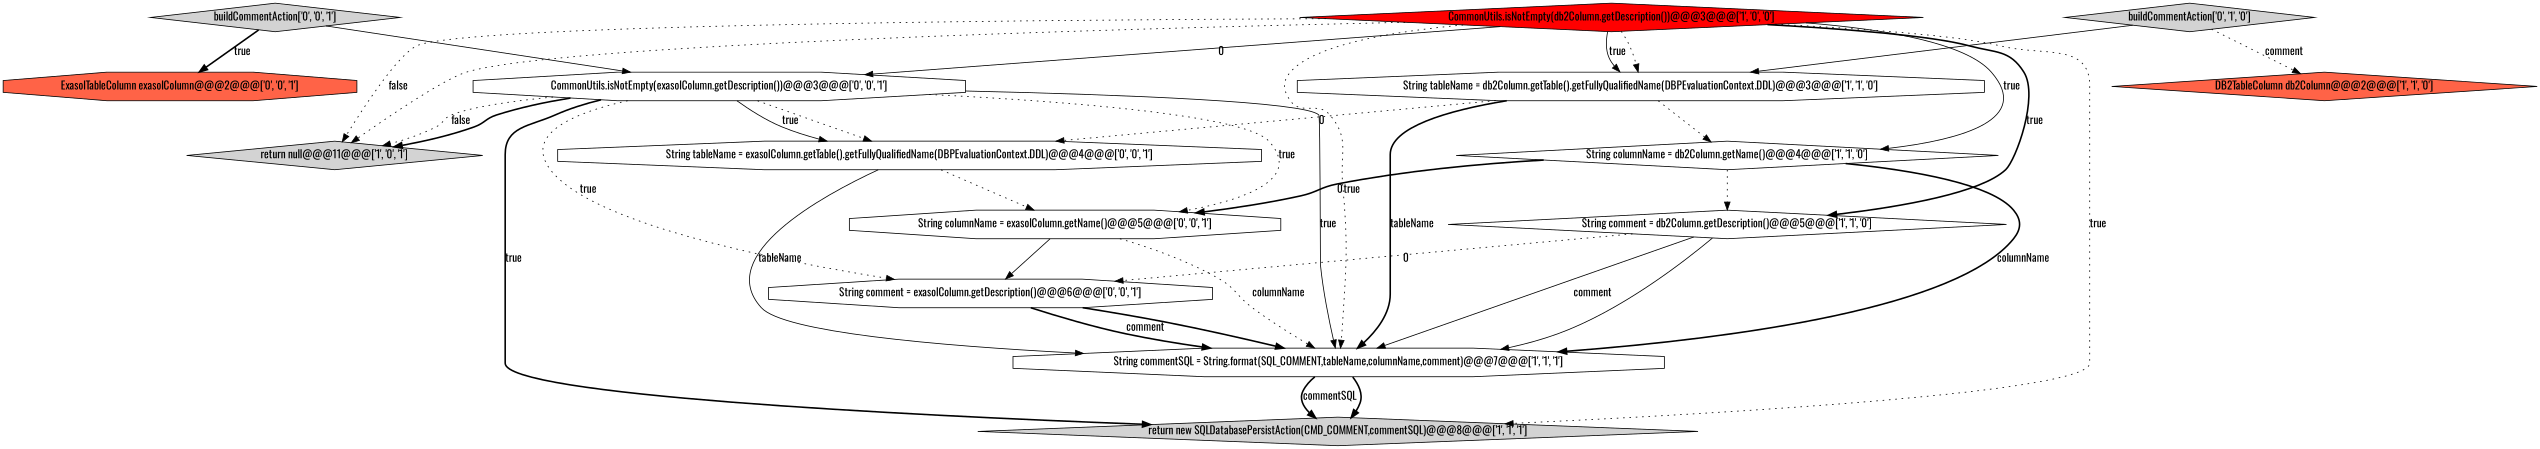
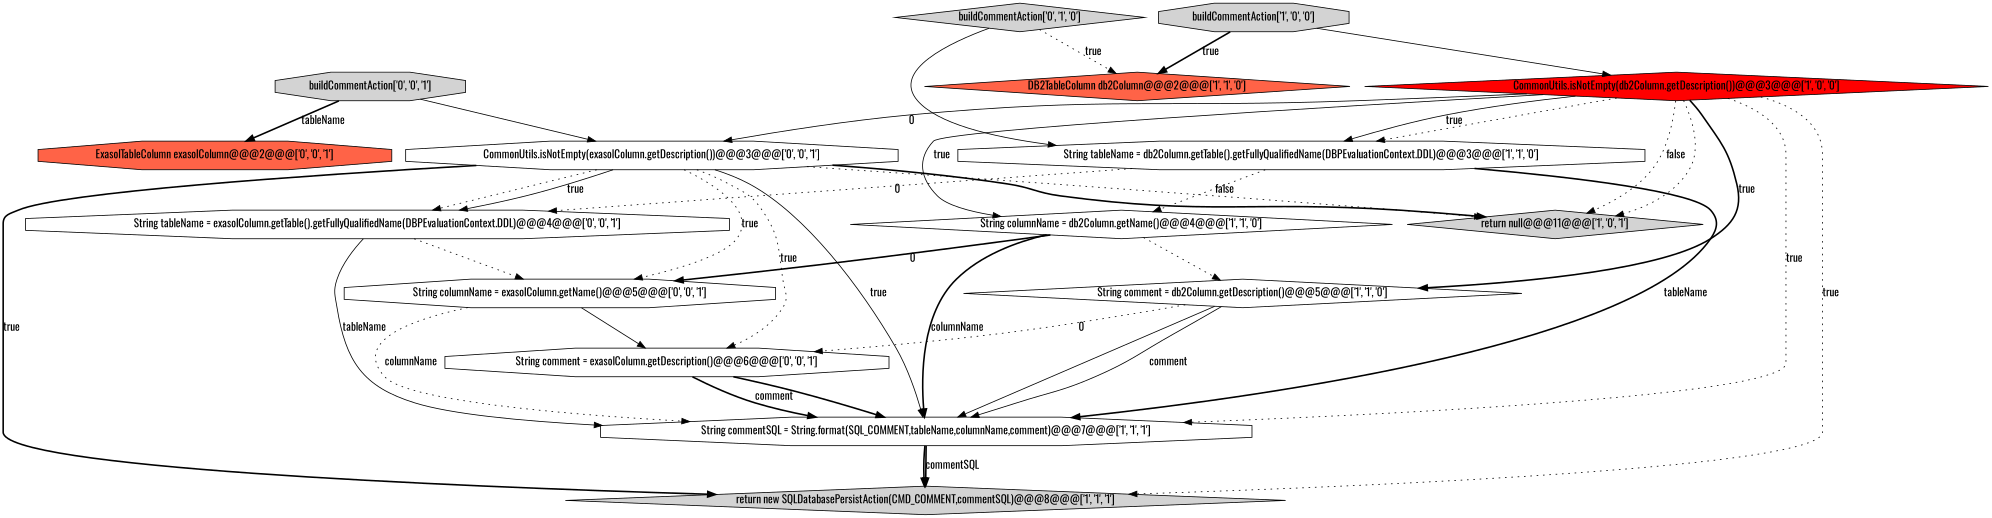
node "buildCommentAction['0', '0', '1']": shape diamond -> octagon
node "buildCommentAction['1', '0', '0']": added
edge "buildCommentAction['0', '0', '1']" -> "ExasolTableColumn exasolColumn@@@2@@@['0', '0', '1']": label "true" -> "tableName"
edge "buildCommentAction['0', '1', '0']" -> "DB2TableColumn db2Column@@@2@@@['1', '1', '0']": label "comment" -> "true"
